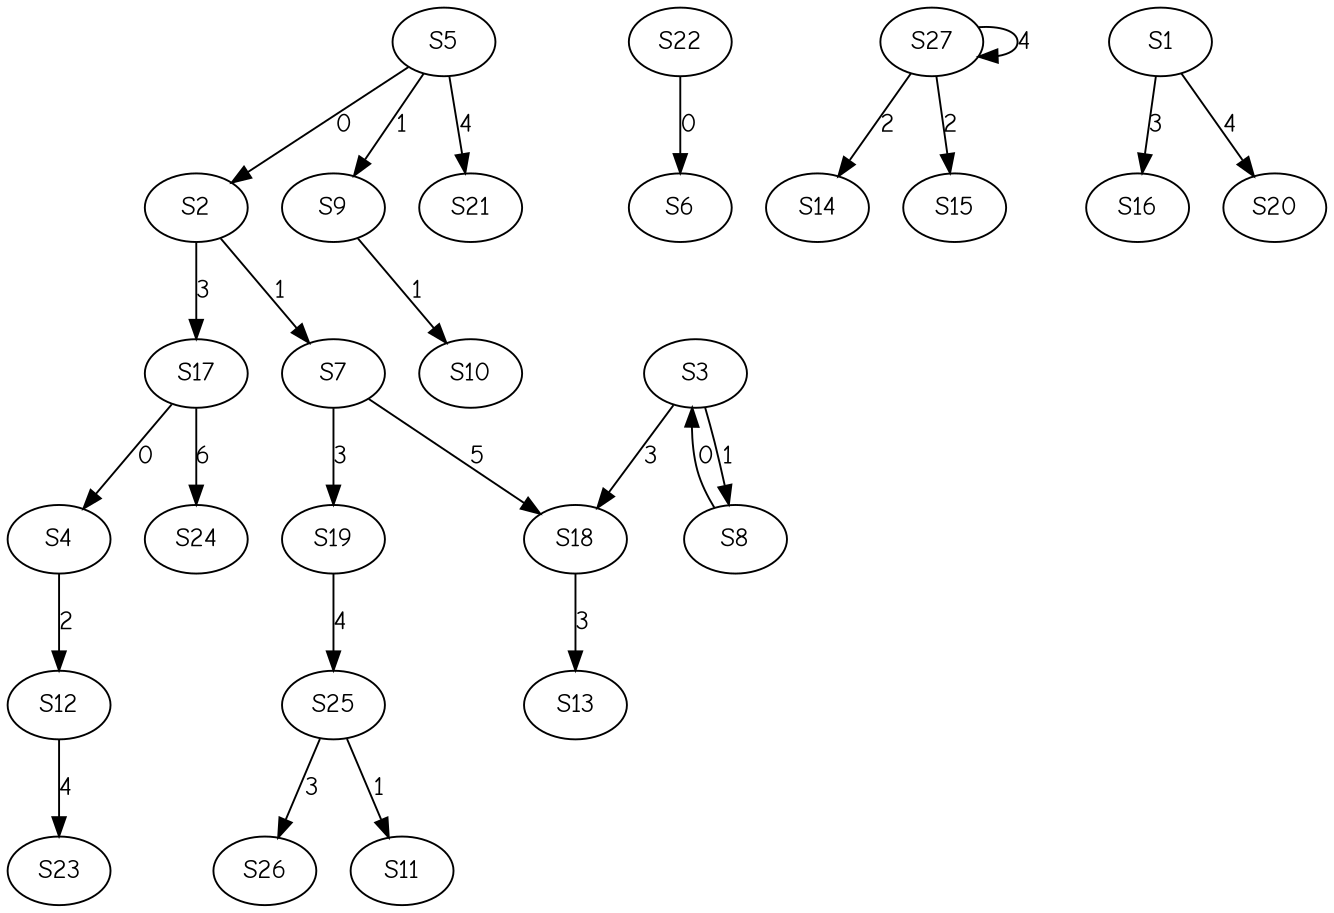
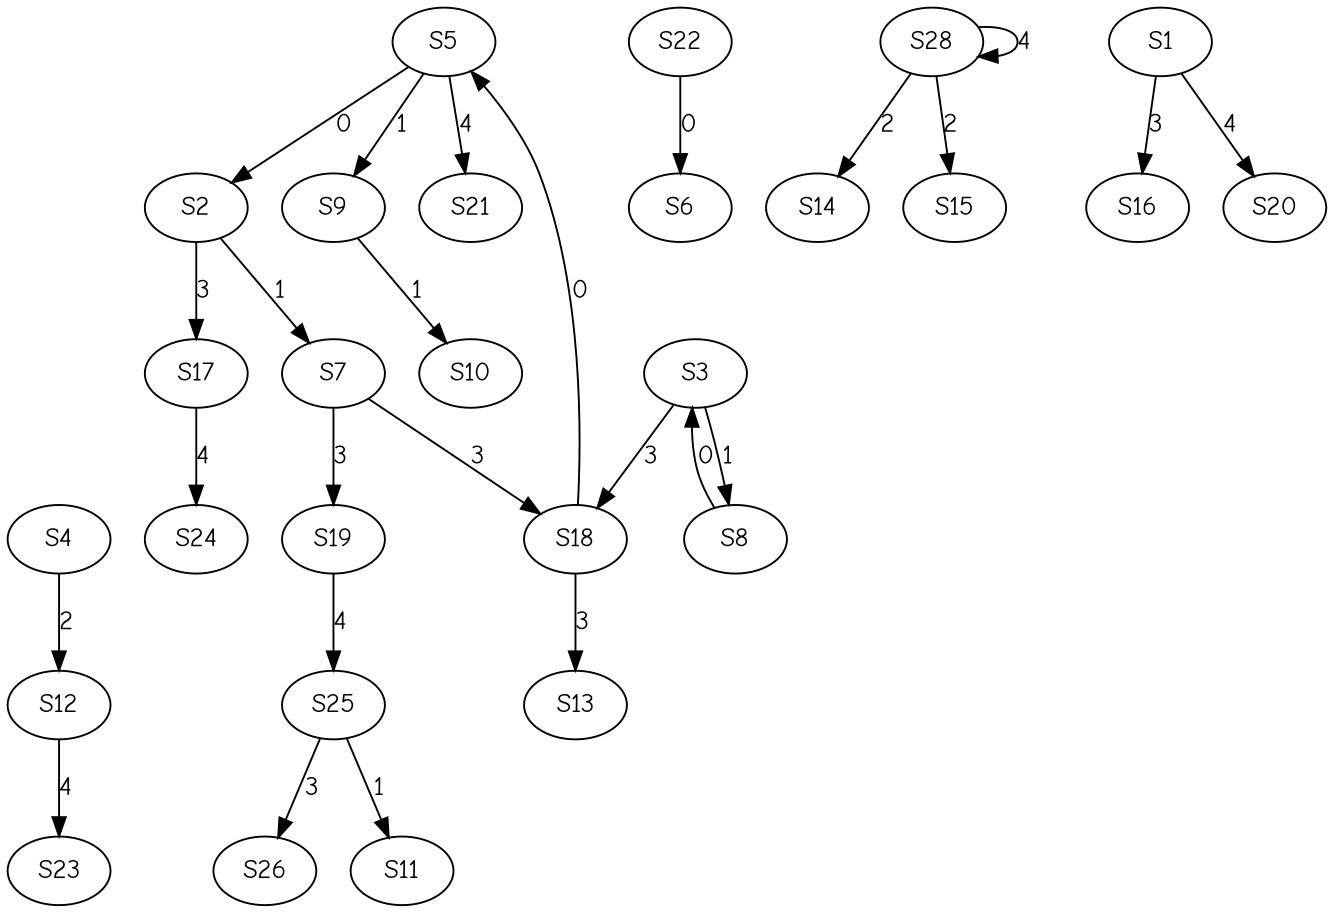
node "S27": label "S27" -> "S28"
edge "S18" -> "S5": added, label "0"
edge "S17" -> "S4": removed, label "0"
edge "S17" -> "S24": label "6" -> "4"
edge "S7" -> "S18": label "5" -> "3"
